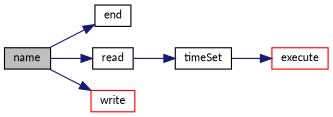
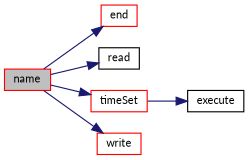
node "end": color black -> red
node "name": color black -> red
edge "read" -> "timeSet": now "name" -> "timeSet"
node "timeSet": color black -> red
node "execute": color red -> black
